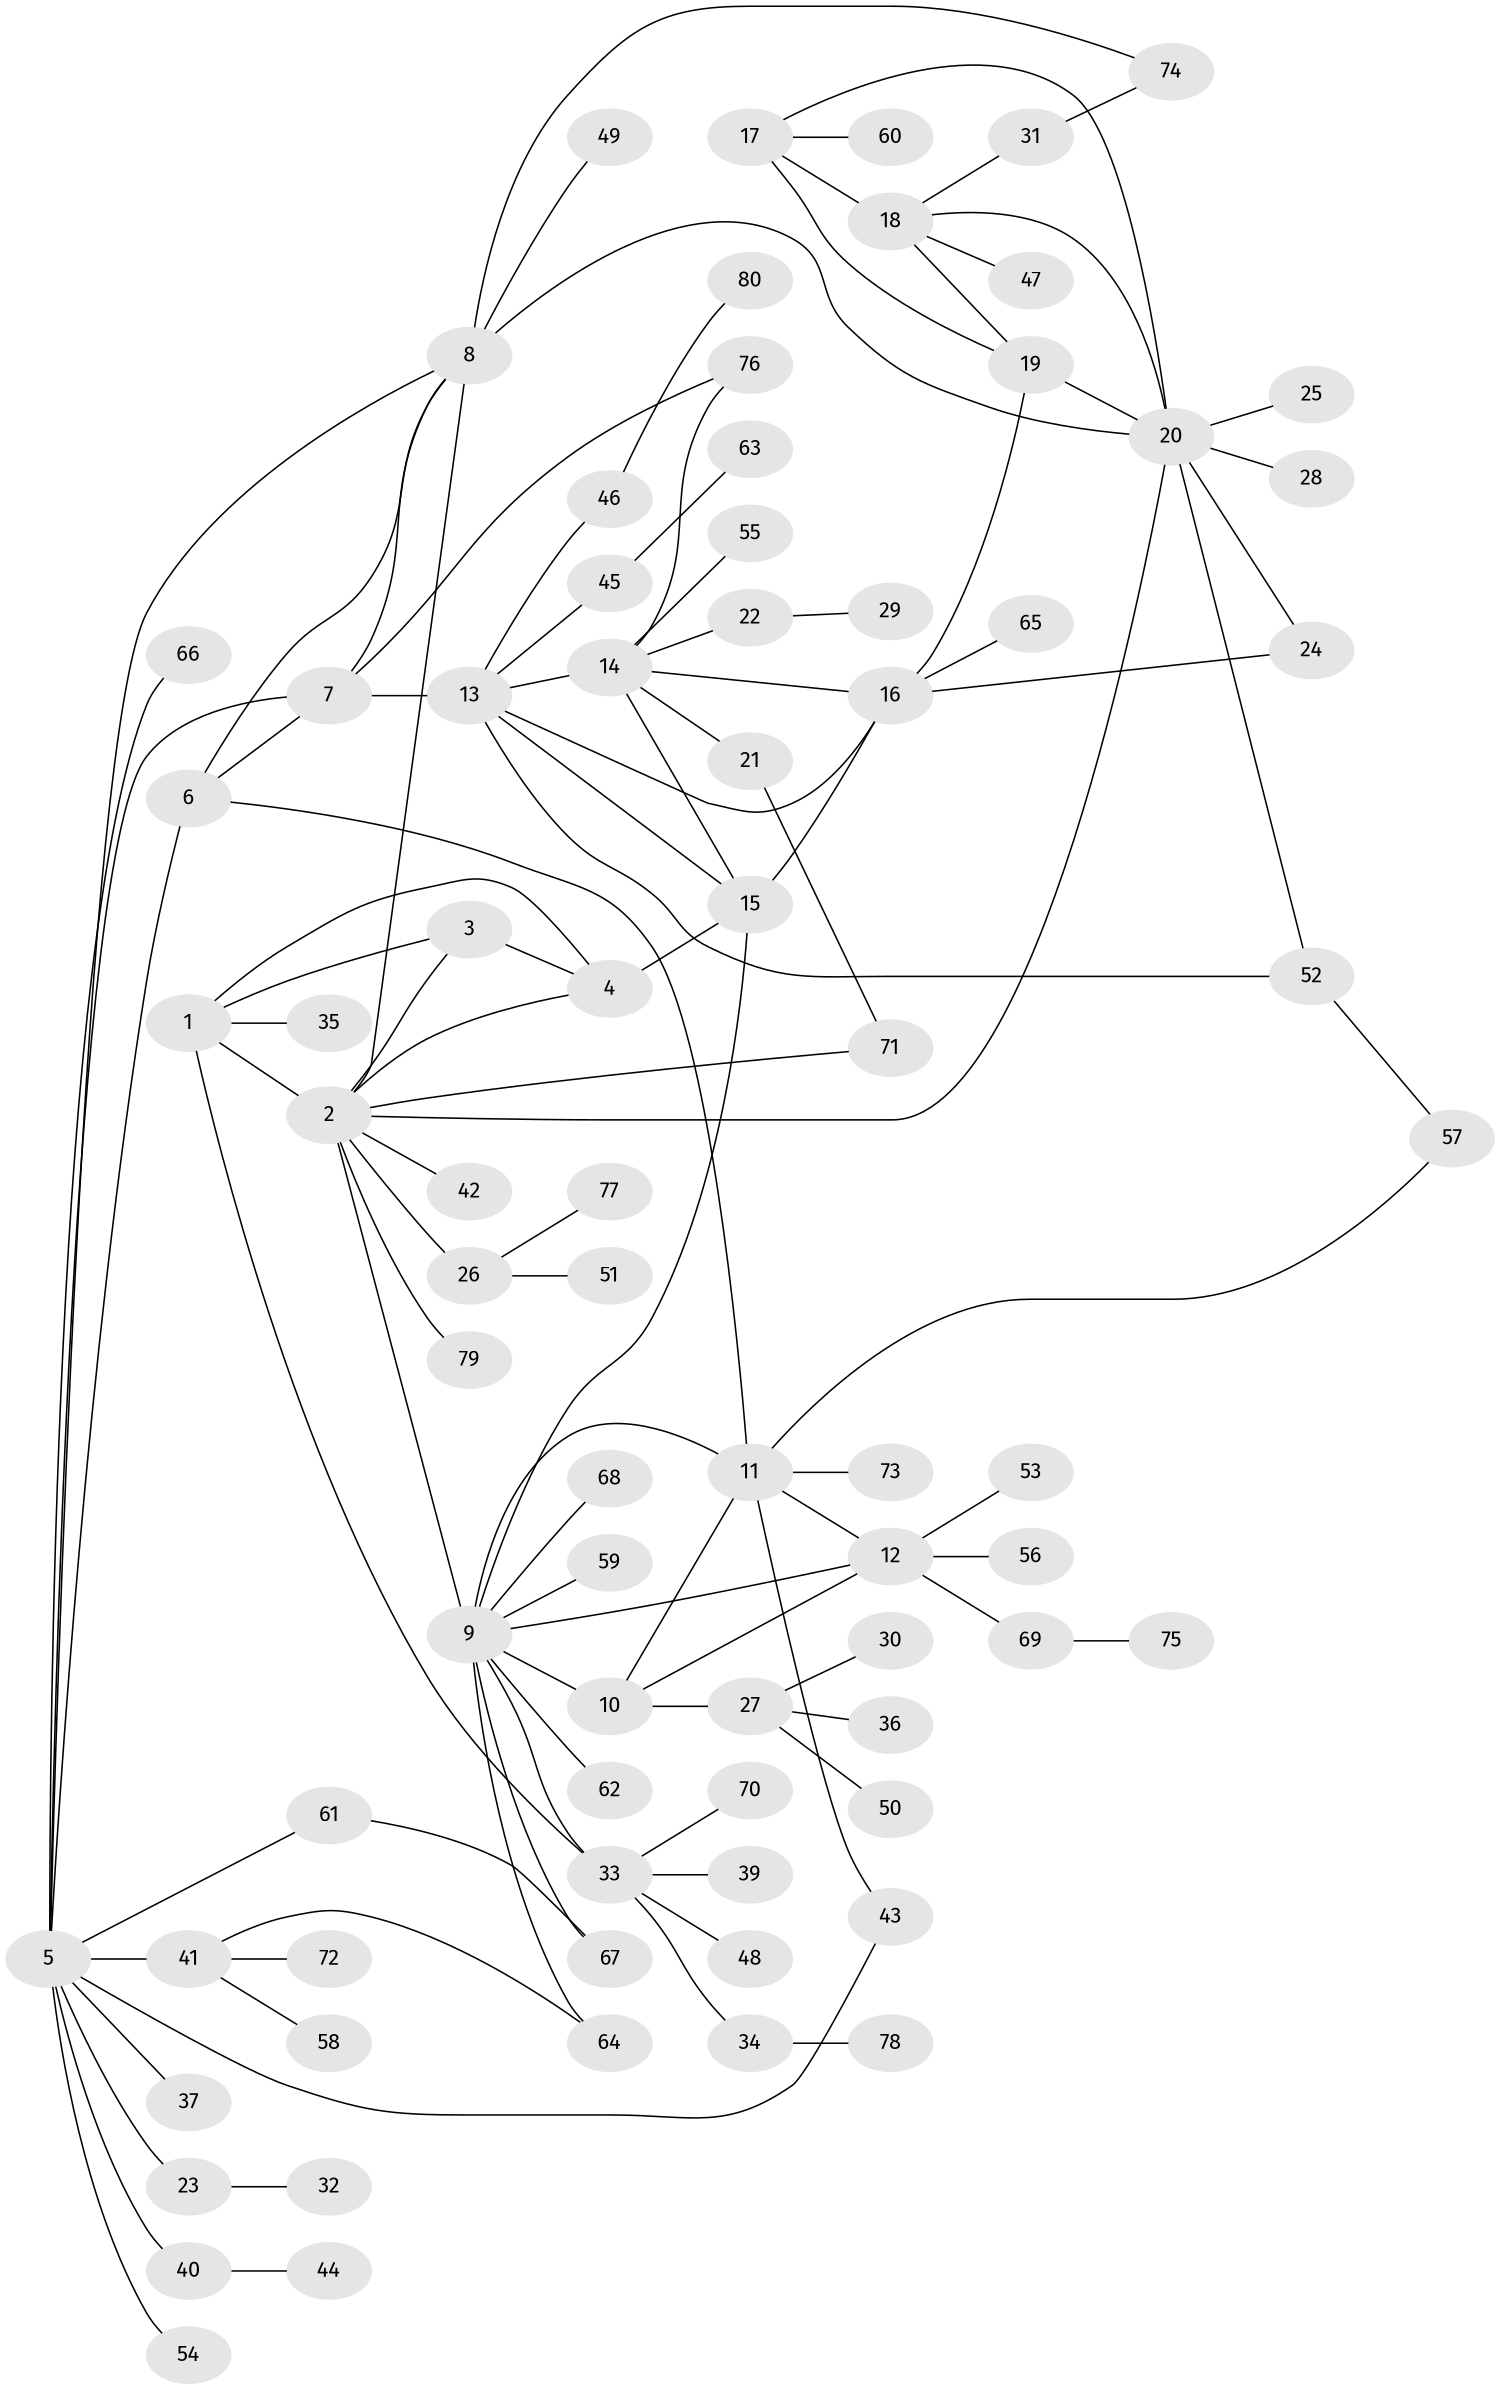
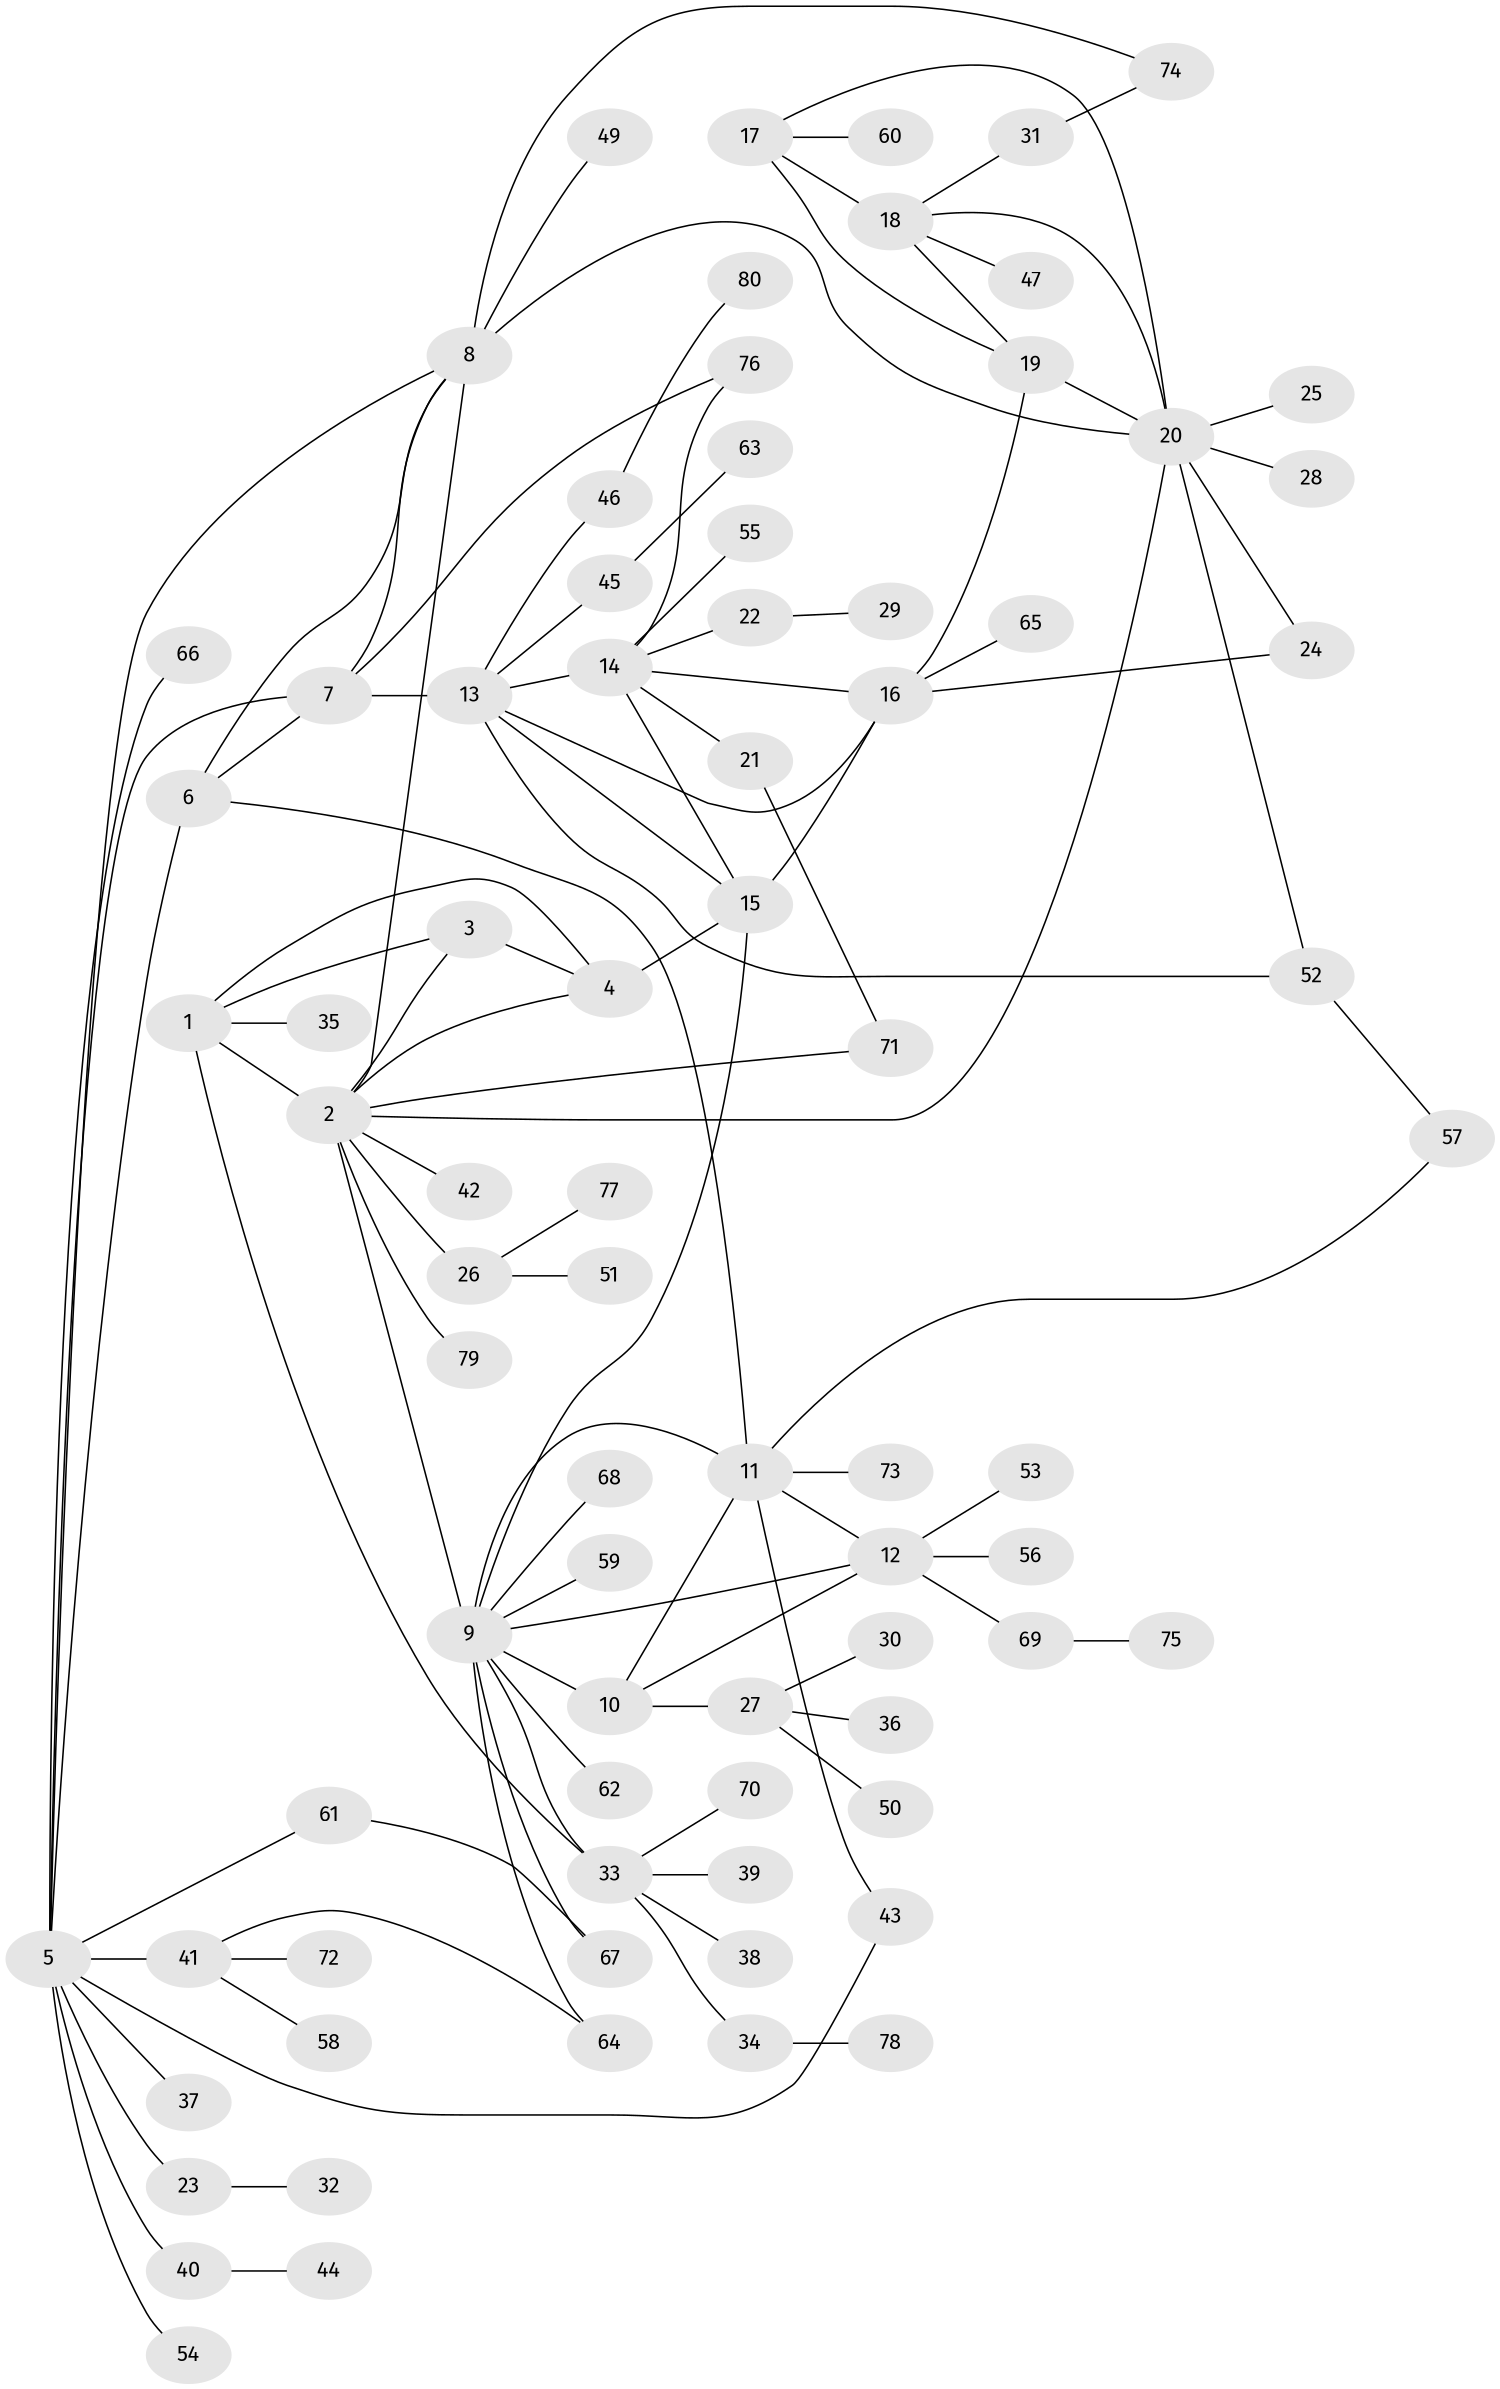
node "48": label "48" -> "38"
